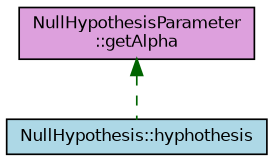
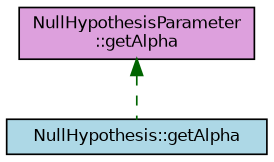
node "NullHypothesis::hyphothesis": label "NullHypothesis::hyphothesis" -> "NullHypothesis::getAlpha"
